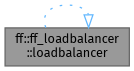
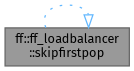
node "ff::ff_loadbalancer ::loadbalancer": label "ff::ff_loadbalancer ::loadbalancer" -> "ff::ff_loadbalancer ::skipfirstpop"
